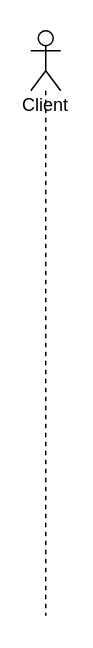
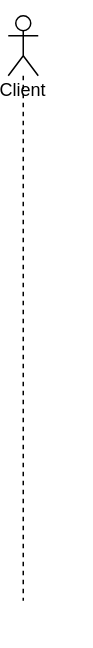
node "Client": moved (46, 323) -> (23, 308)
